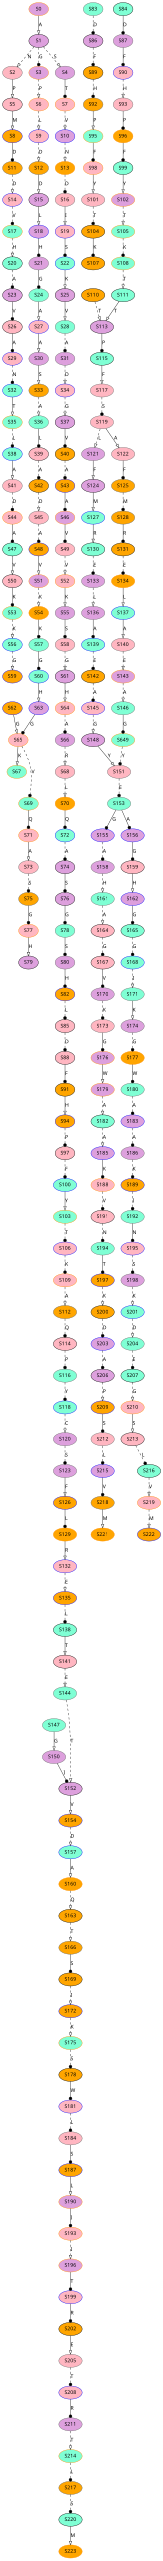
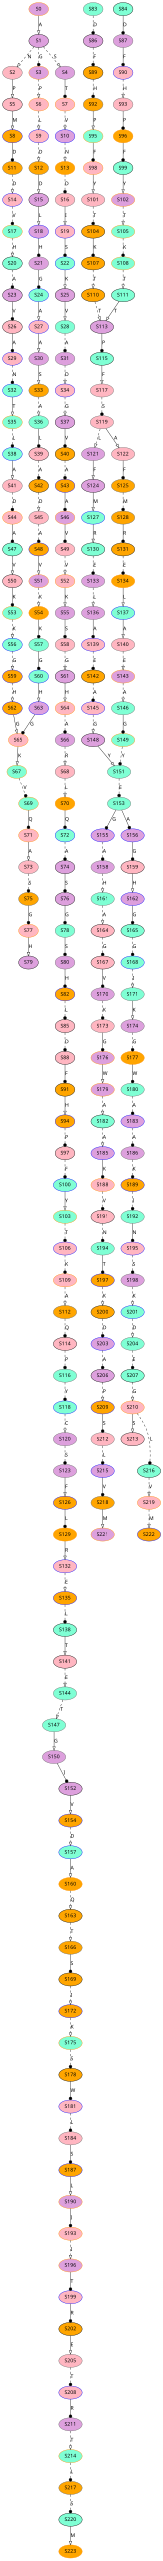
edge "S107" -> "S110": added, label "T"
node "S24": color gray40 -> blue
node "S139": fillcolor aquamarine -> lightpink
edge "S59" -> "S62": added, label "H"
node "S649": label "S649" -> "S149"
edge "S65" -> "S69": now "S67" -> "S69"
node "S151": fillcolor lightpink -> aquamarine
edge "S213" -> "S216": now "S210" -> "S216"
node "S221": fillcolor orange -> plum
edge "S144" -> "S152": now "S144" -> "S147"
